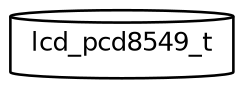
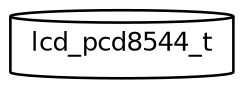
node "lcd_pcd8549_t": label "lcd_pcd8549_t" -> "lcd_pcd8544_t"
